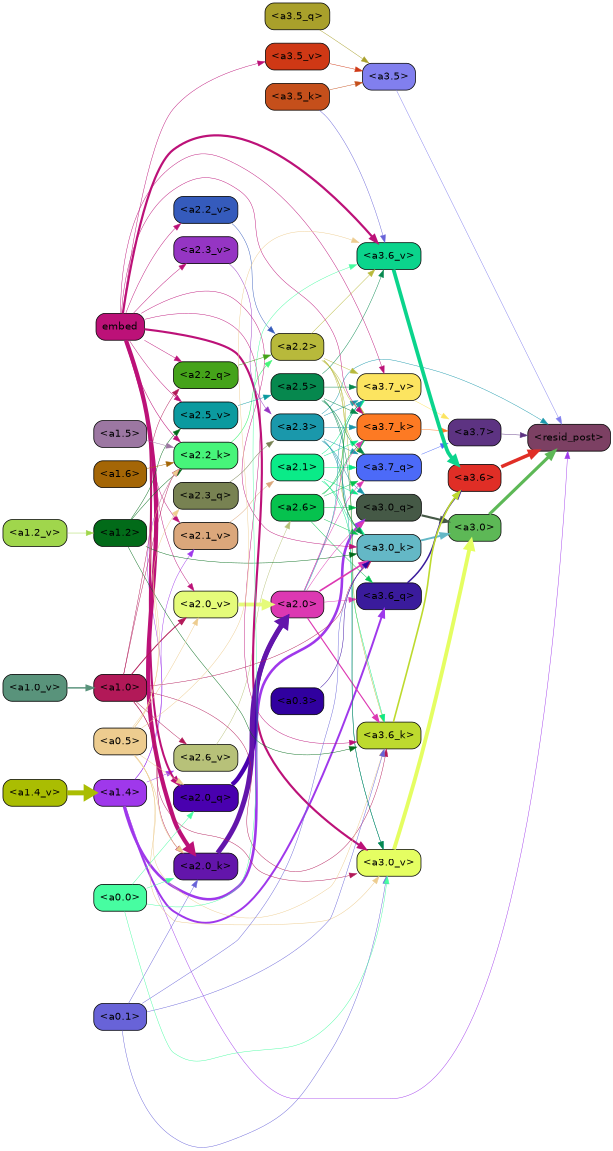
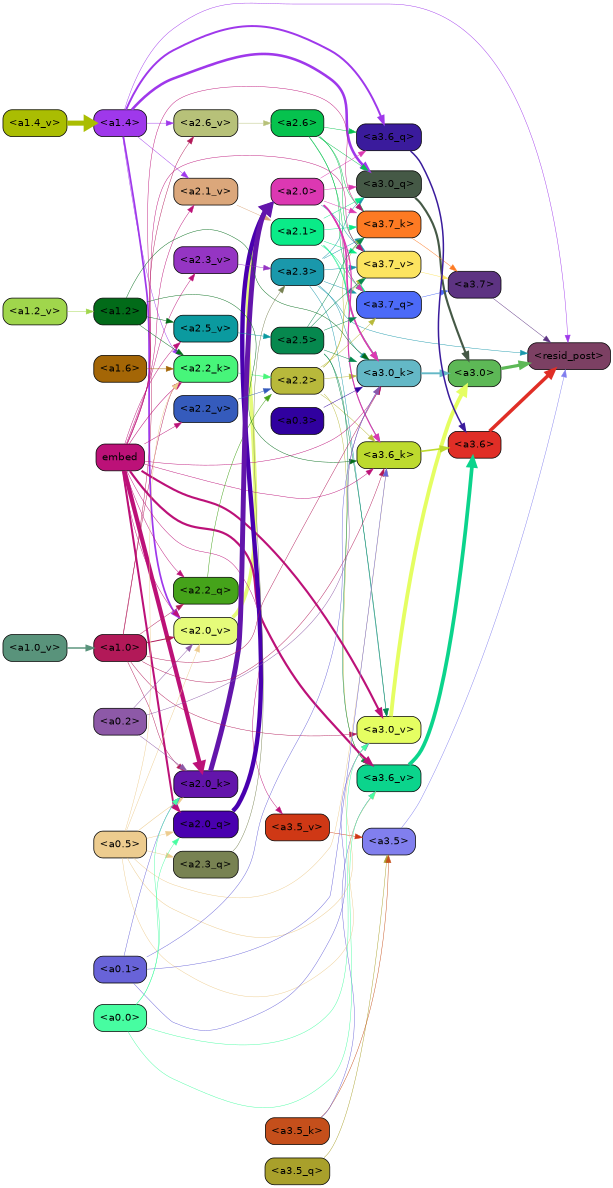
edge "<a1.4>" -> "<a2.0_v>": added
node "<a1.5>": removed
node "<a0.2>": added
